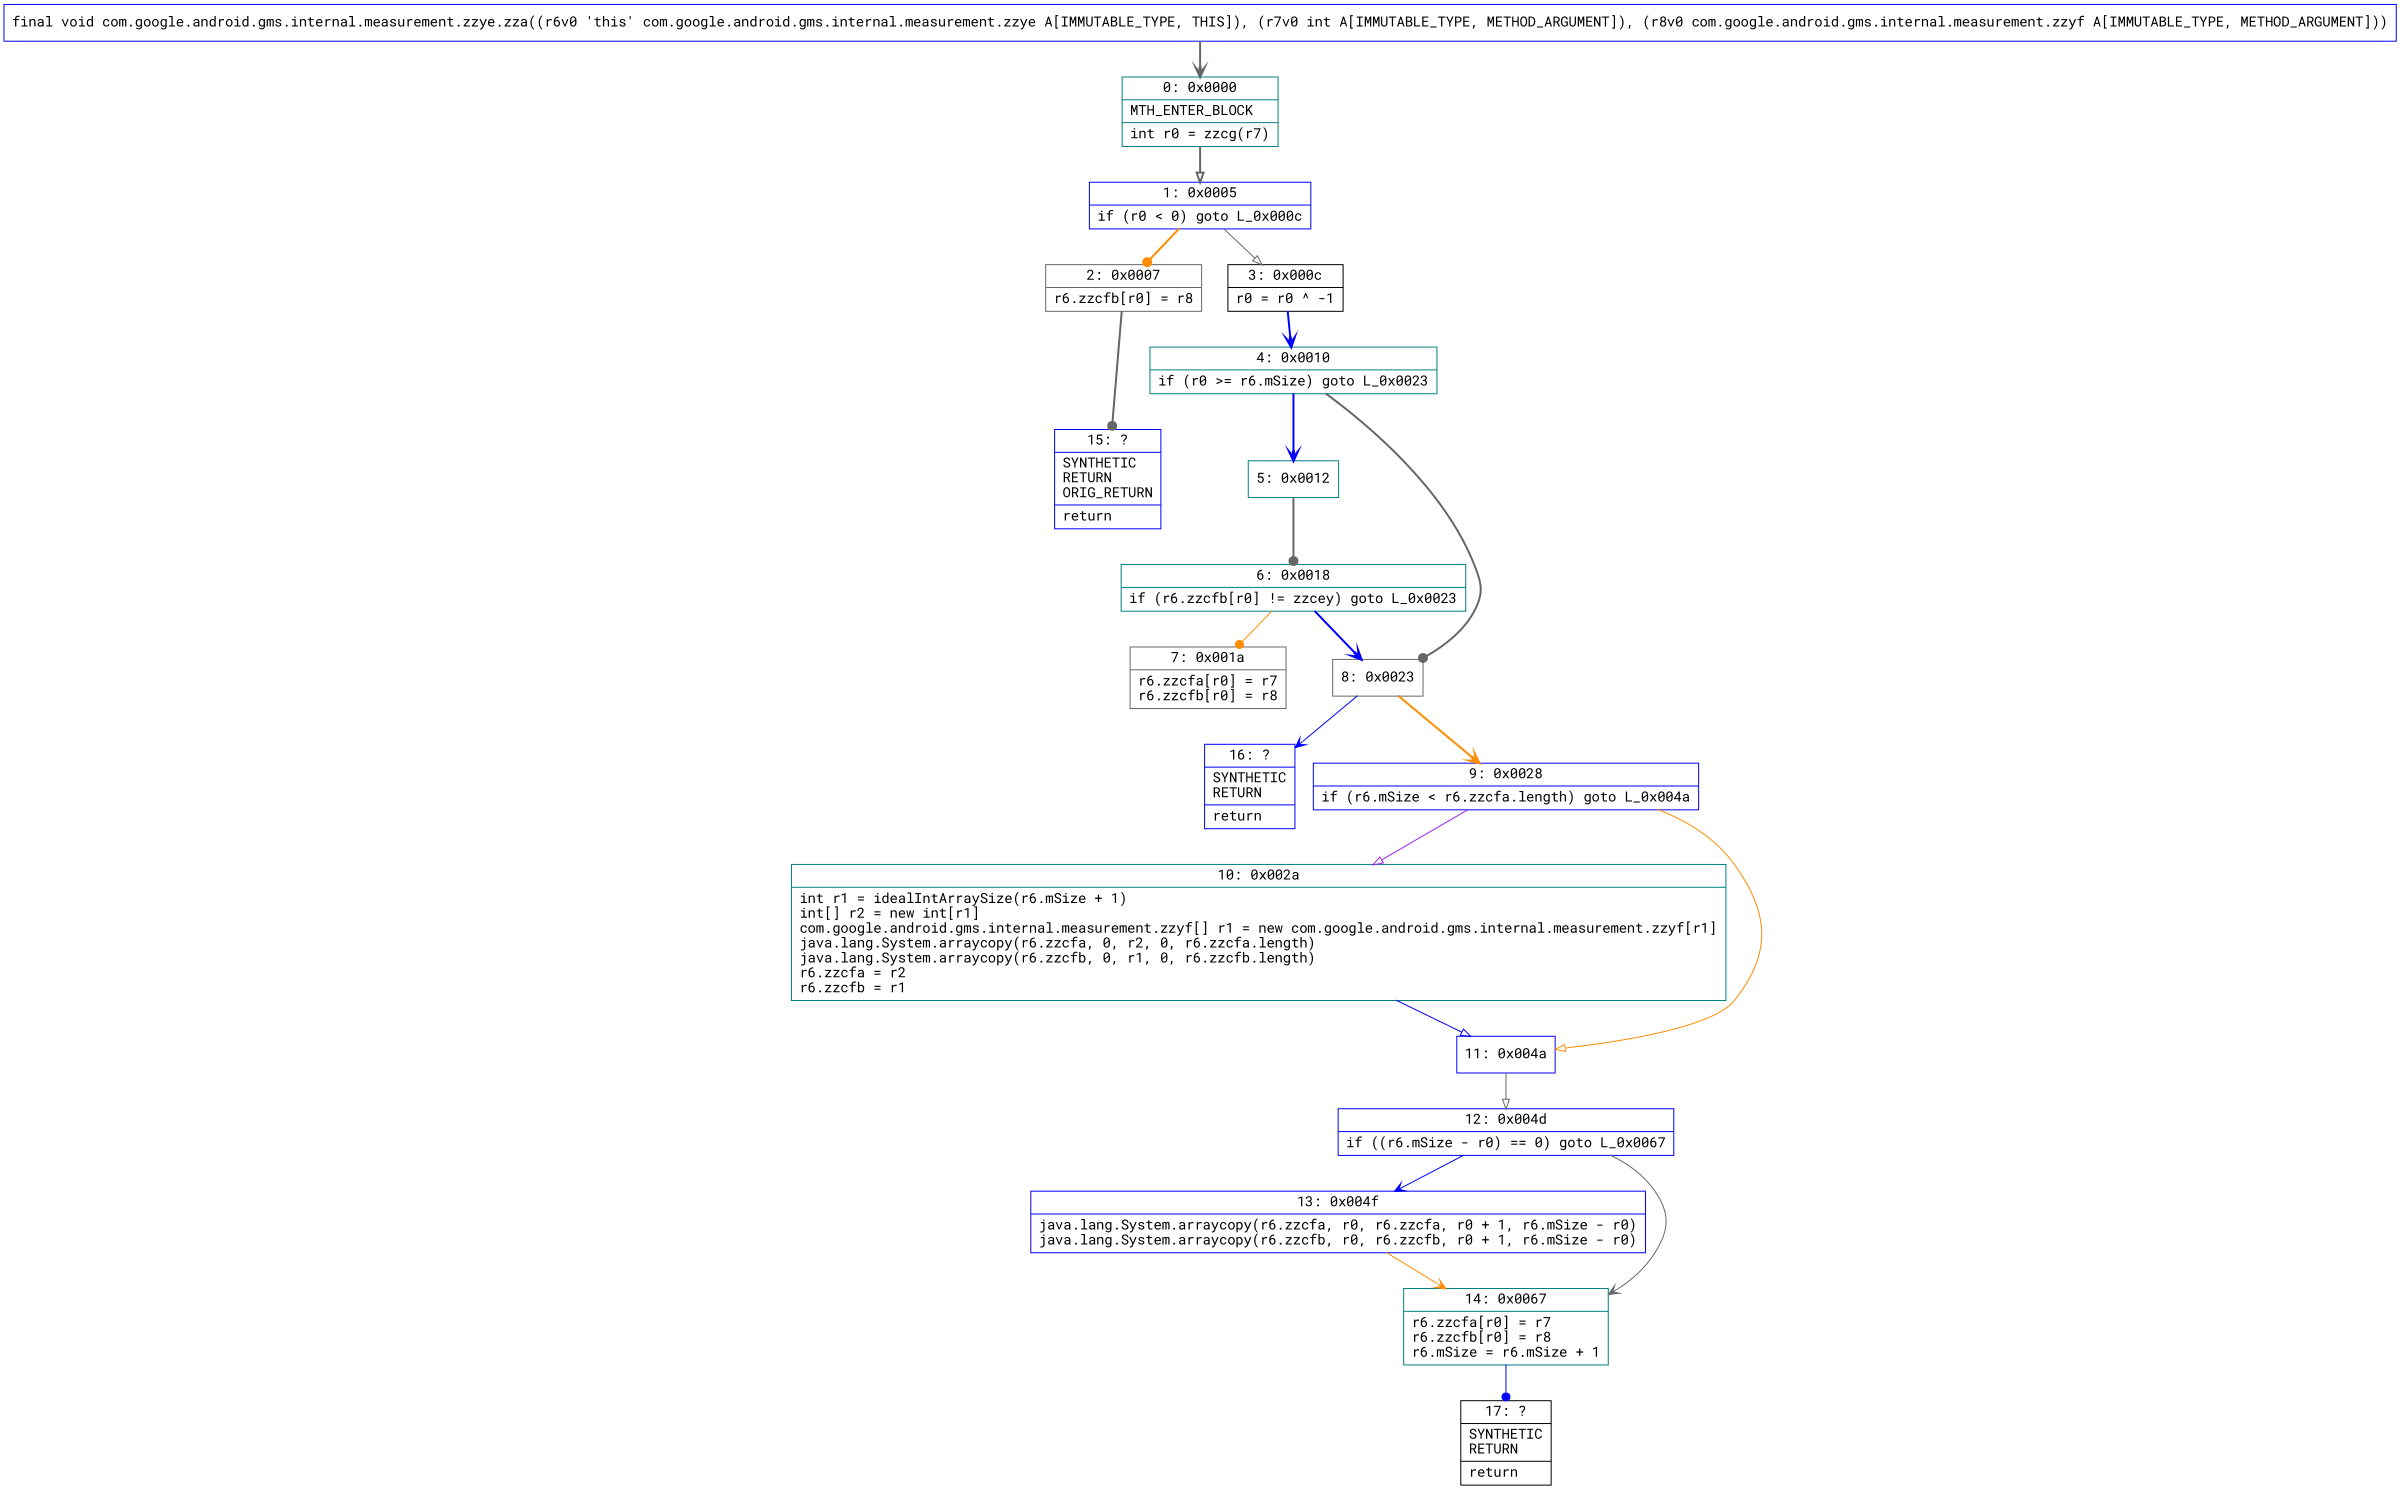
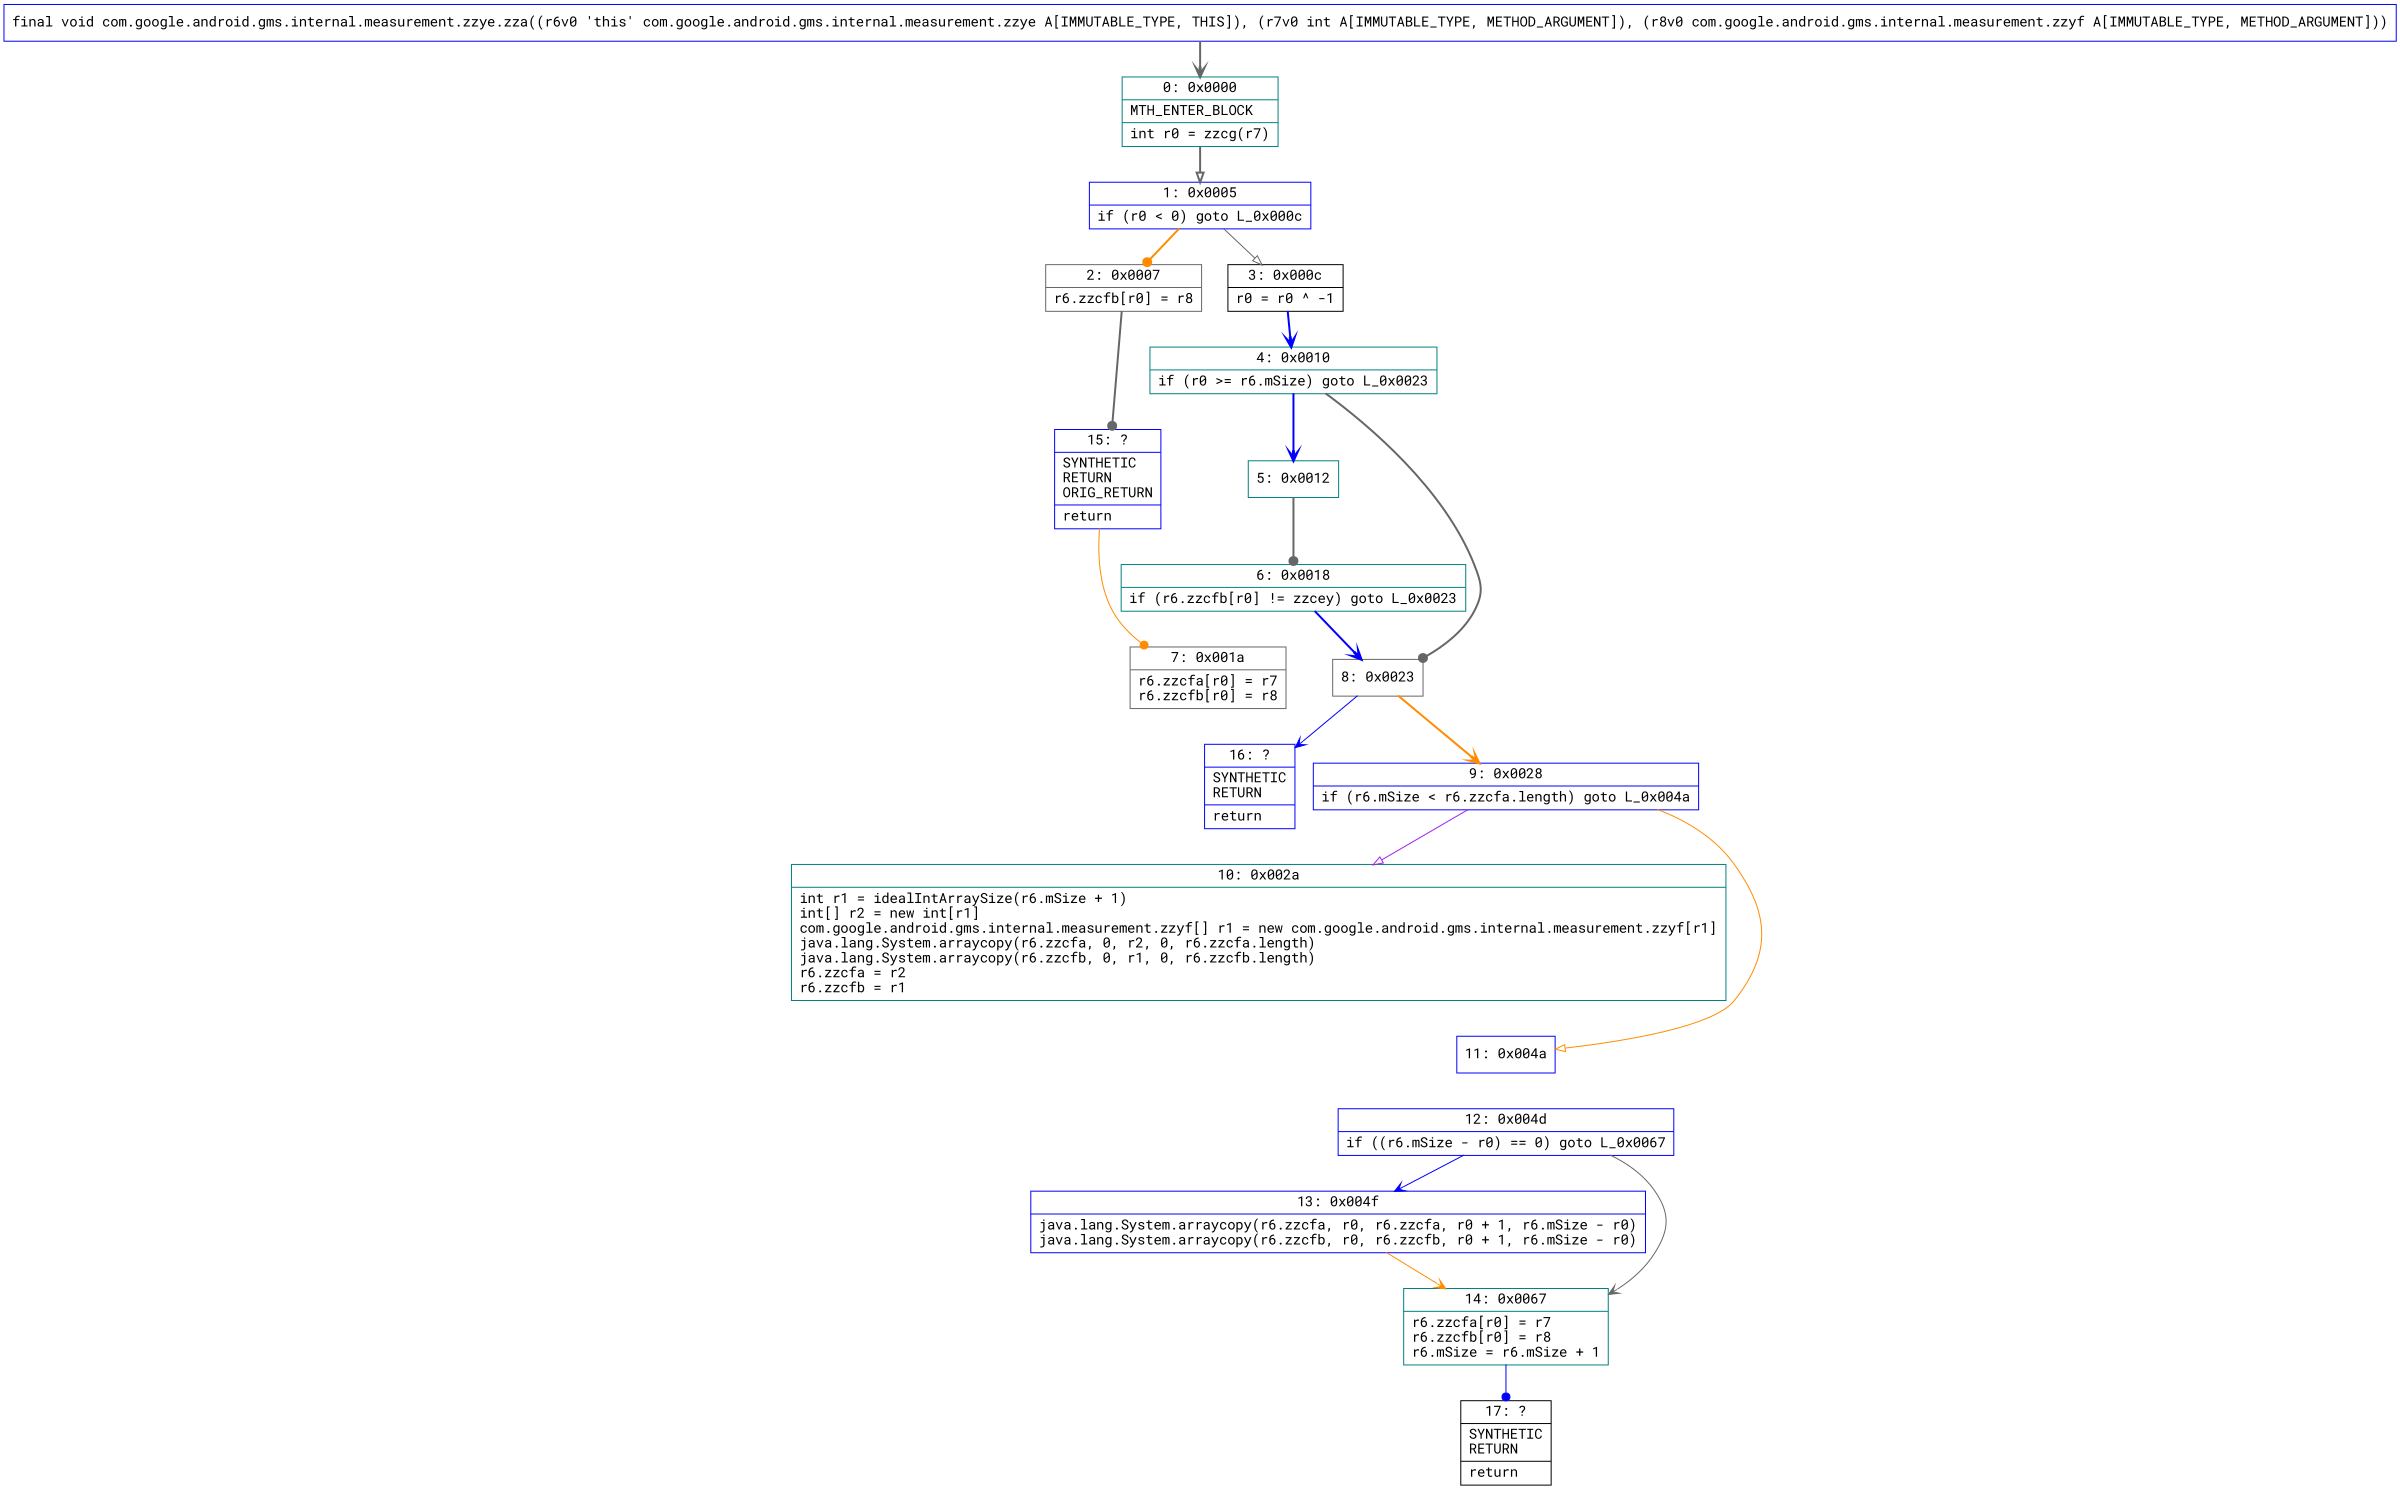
edge "6: 0x0018" -> "7: 0x001a": now "15: ?" -> "7: 0x001a"
edge "10: 0x002a" -> "11: 0x004a": removed
edge "11: 0x004a" -> "12: 0x004d": removed
